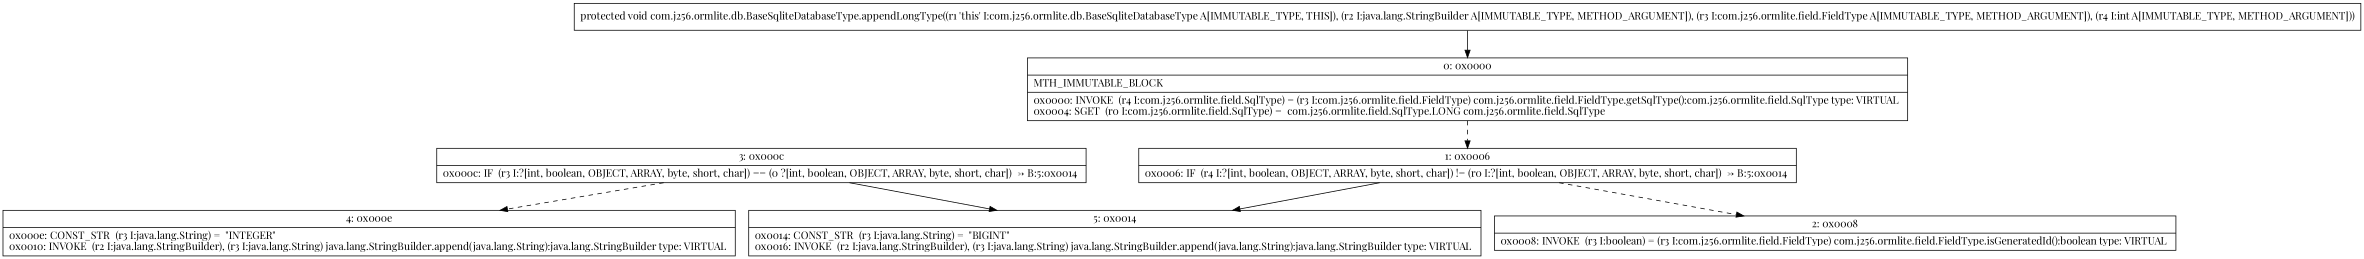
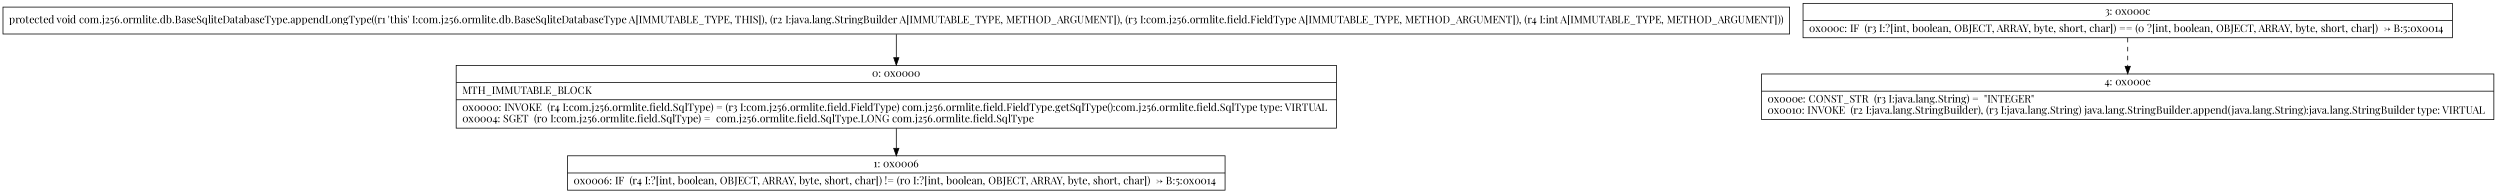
edge "0: 0x0000" -> "1: 0x0006": style dashed -> solid
node "5: 0x0014": removed
node "2: 0x0008": removed
